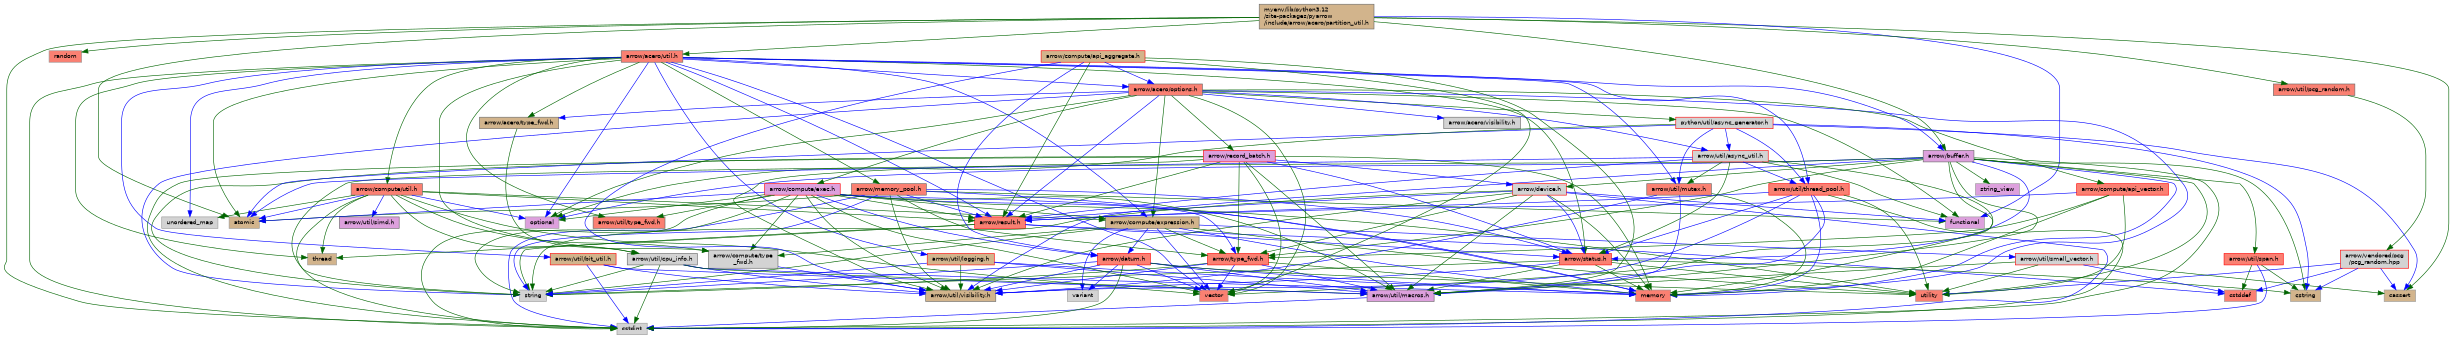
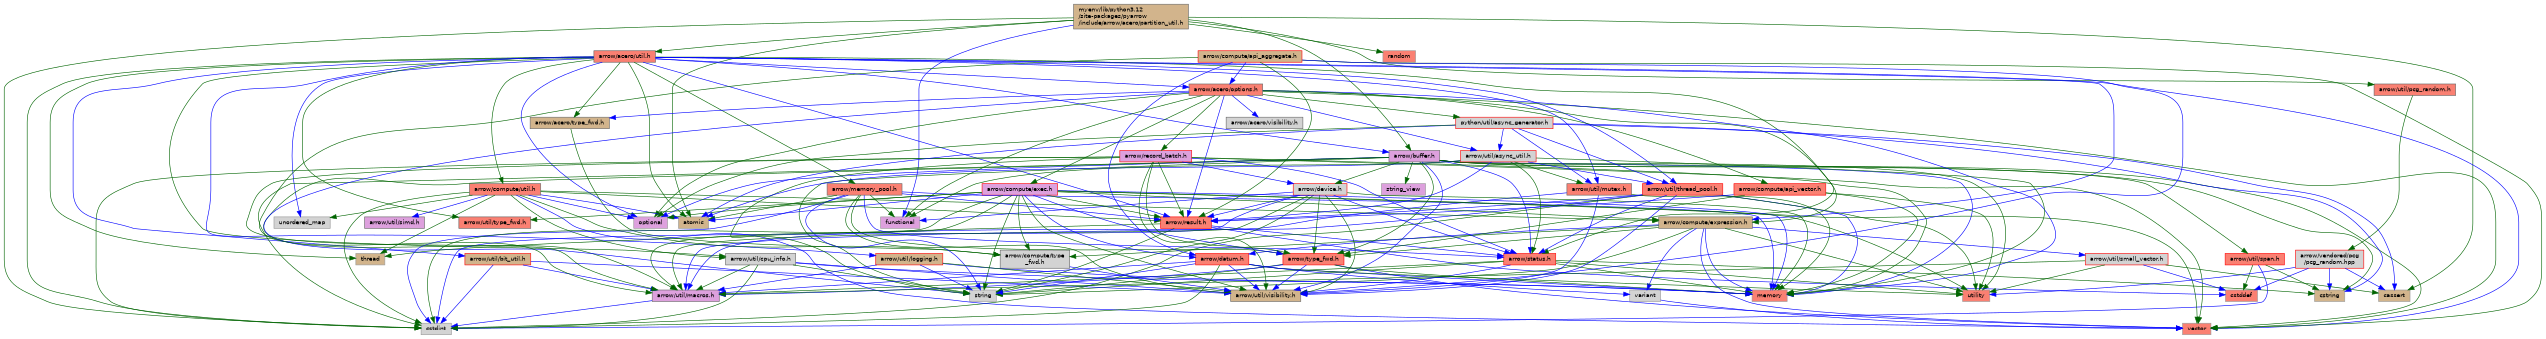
edge "arrow/compute/util.h" -> "vector": color darkgreen -> blue
edge "arrow/datum.h" -> "vector": now "variant" -> "vector"
